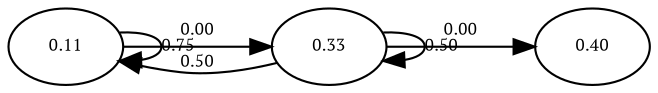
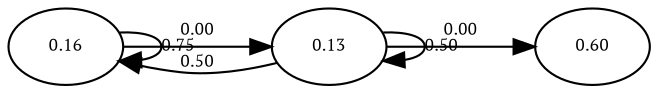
node "0.11": label "0.11" -> "0.16"
node "0.33": label "0.33" -> "0.13"
node "0.40": label "0.40" -> "0.60"
